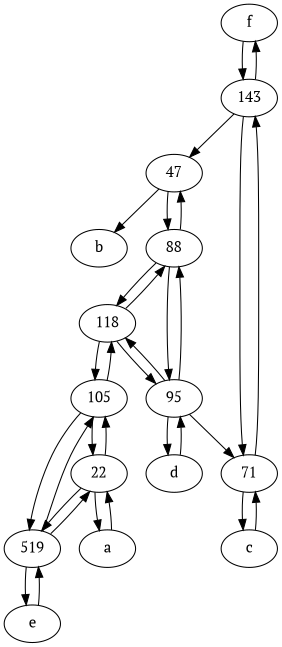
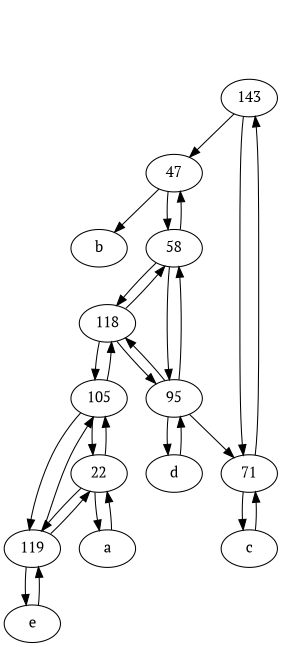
node "f": removed
node "88": label "88" -> "58"
node "519": label "519" -> "119"
